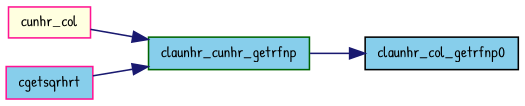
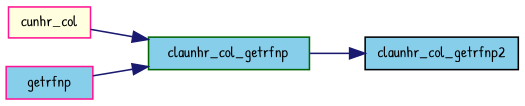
node "claunhr_cunhr_getrfnp": label "claunhr_cunhr_getrfnp" -> "claunhr_col_getrfnp"
node "claunhr_col_getrfnp0": label "claunhr_col_getrfnp0" -> "claunhr_col_getrfnp2"
node "cgetsqrhrt": label "cgetsqrhrt" -> "getrfnp"
